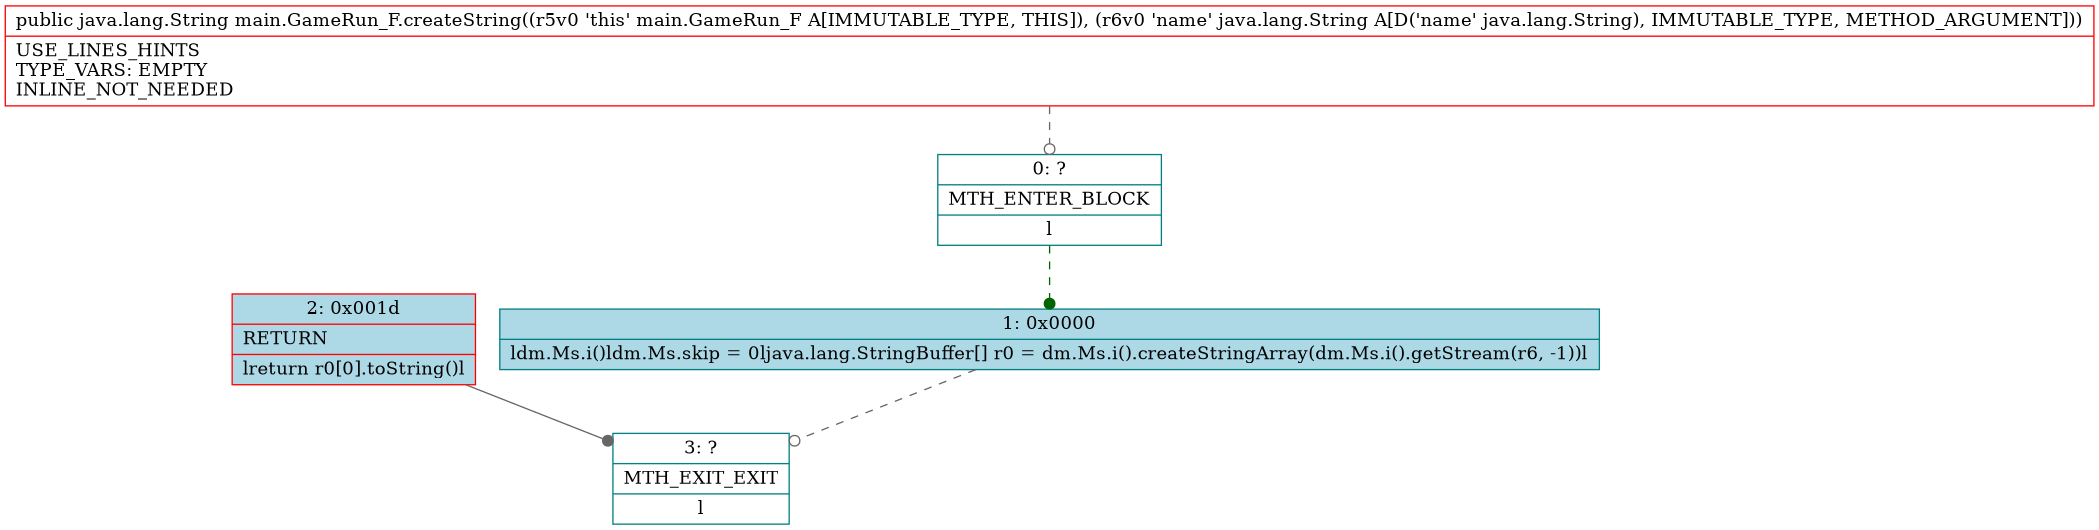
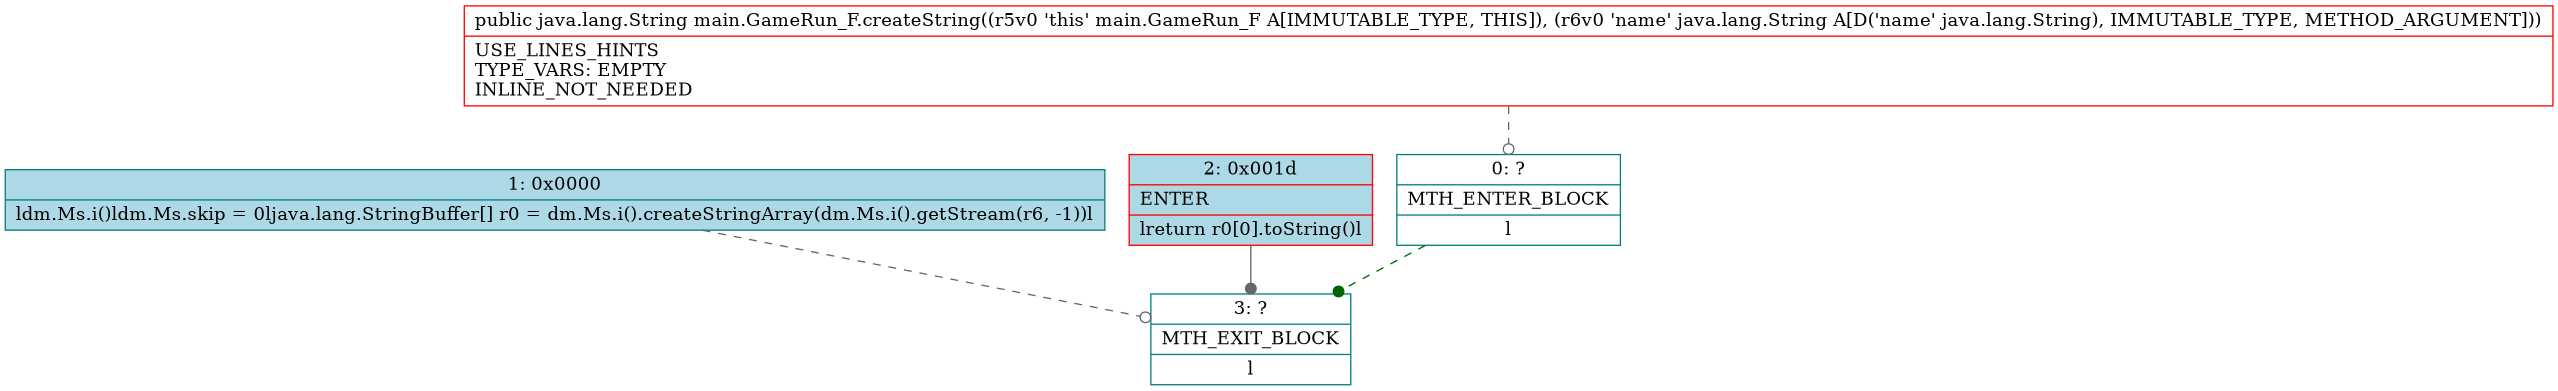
edge "0: ?" -> "1: 0x0000": now "0: ?" -> "3: ?"
node "2: 0x001d": text "RETURN" -> "ENTER"
node "3: ?": text "MTH_EXIT_EXIT" -> "MTH_EXIT_BLOCK"
